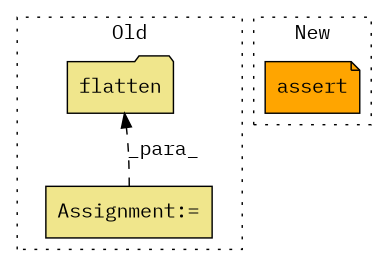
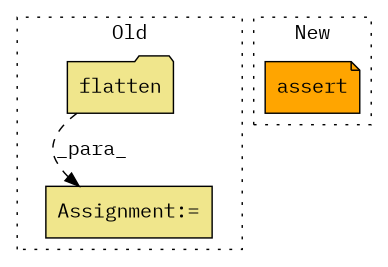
edge "Assignment:=" -> "flatten": reversed
